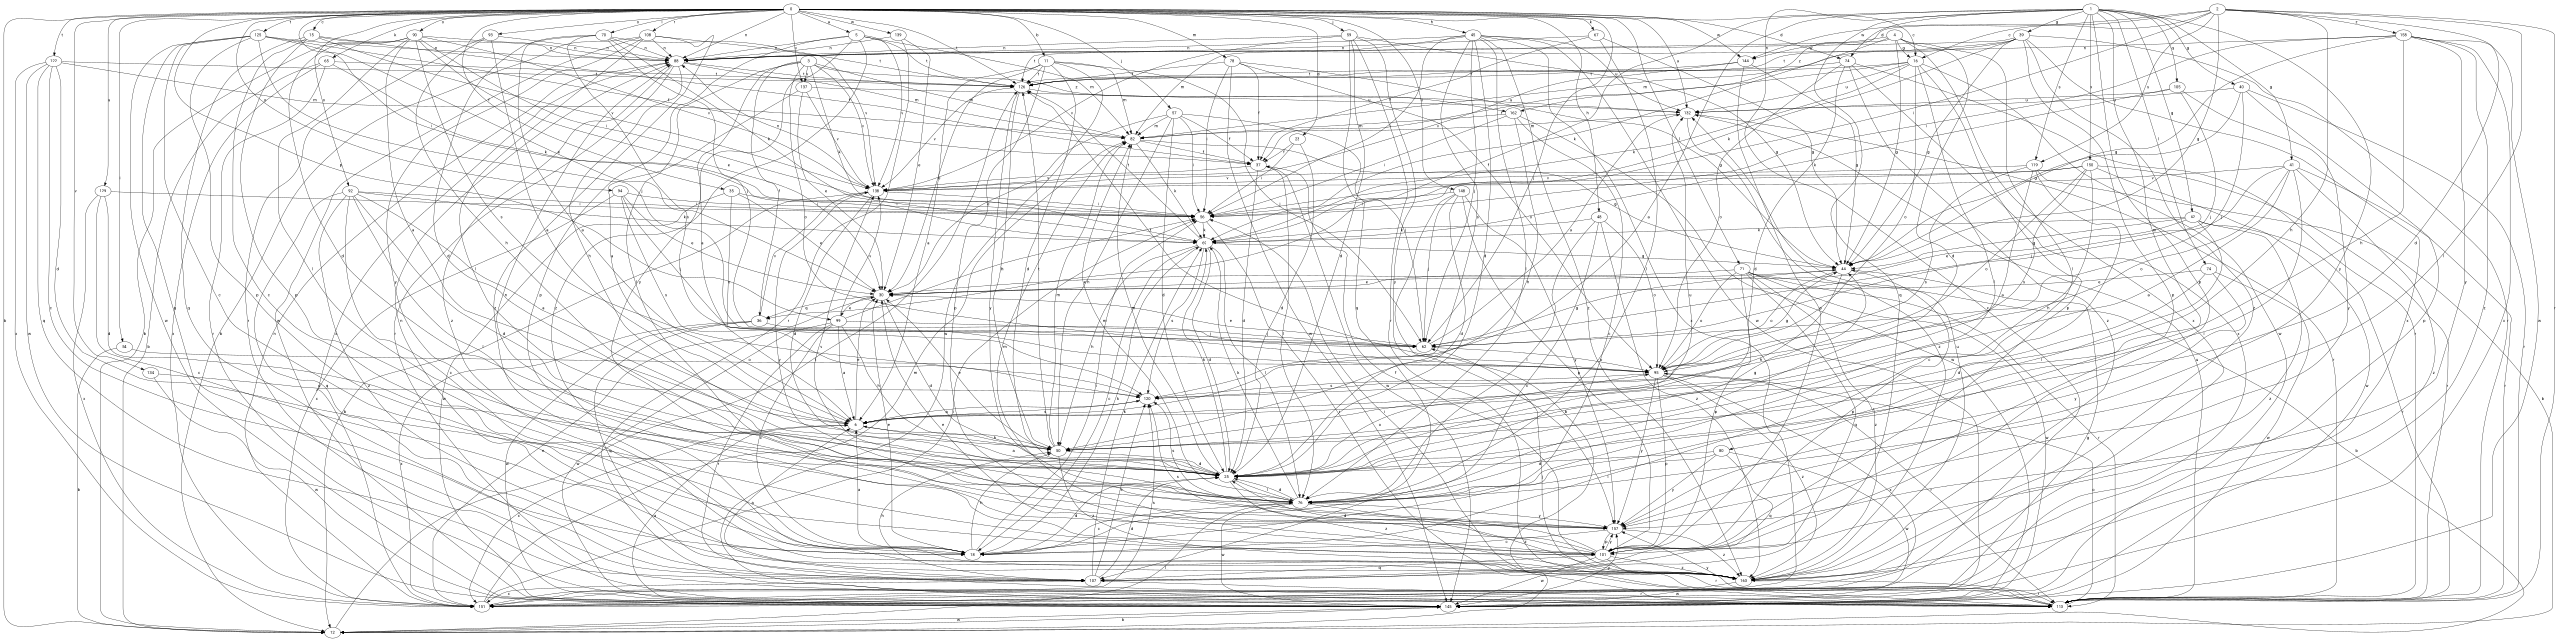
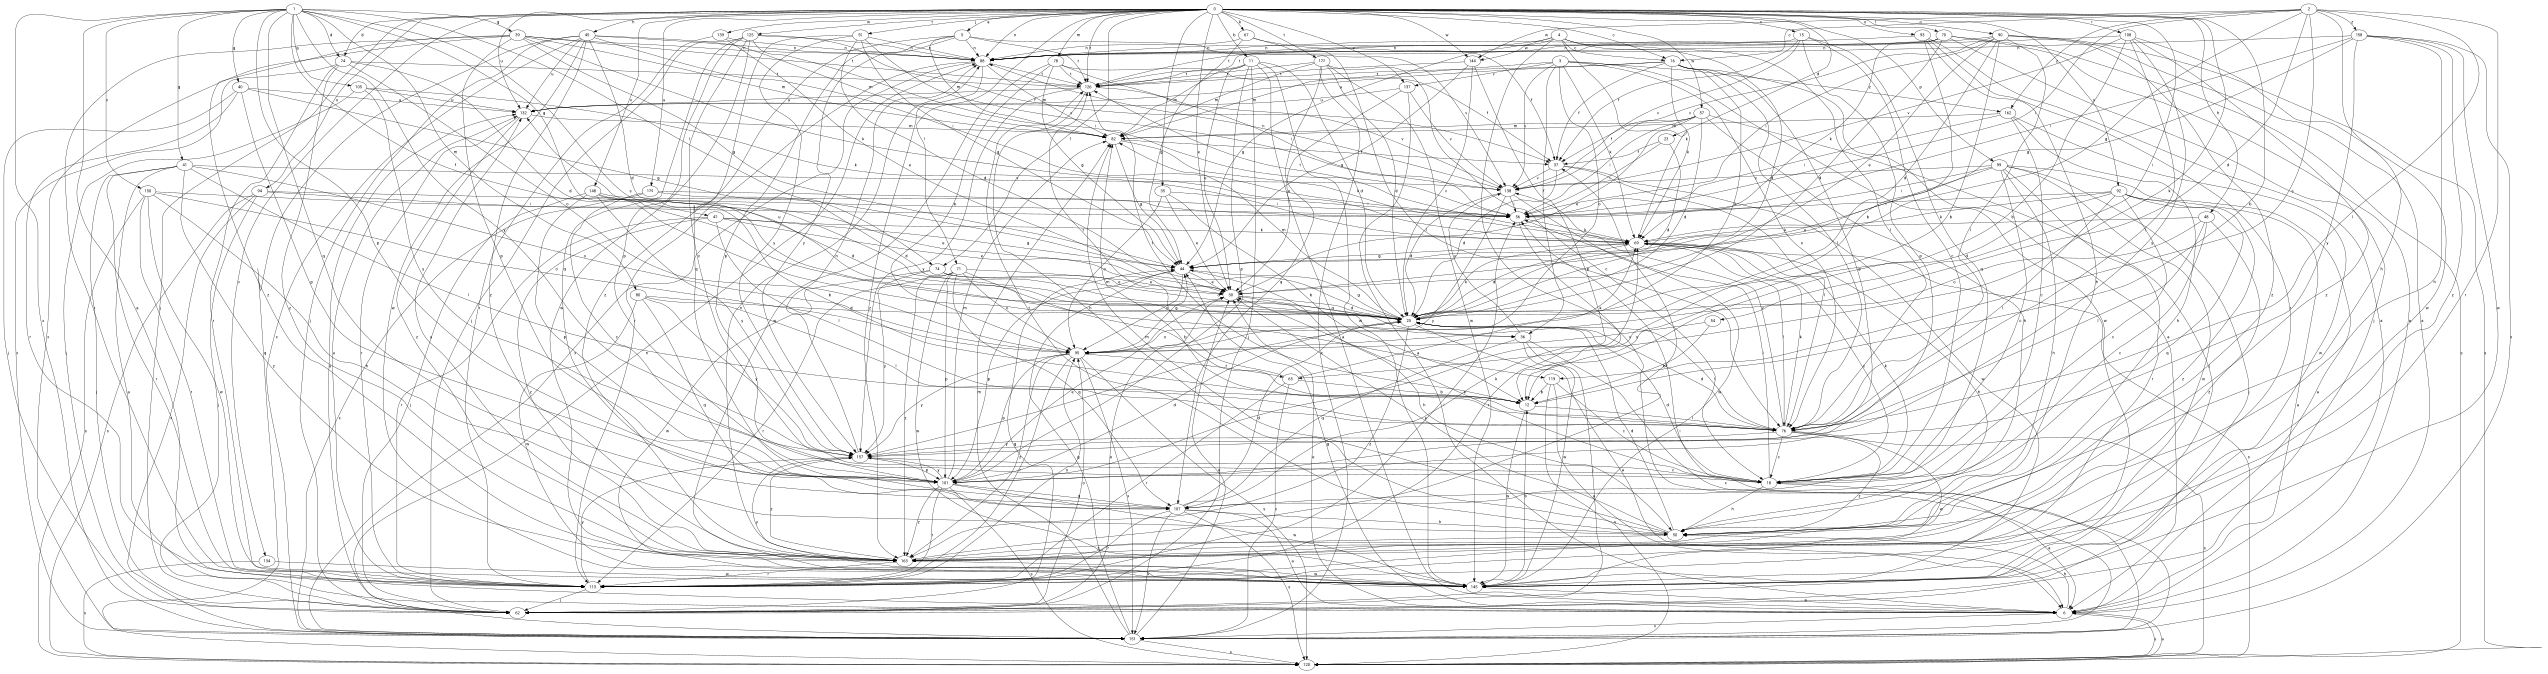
edge "4" -> "16": label "g" -> "c"
edge "0" -> "57": label "j" -> "w"
edge "0" -> "74": added, label "l"
edge "144" -> "138": now "144" -> "25"
edge "119" -> "138": removed, label "v"
edge "150" -> "138": removed, label "v"
edge "45" -> "120": label "s" -> "q"
edge "93" -> "12": added, label "b"
edge "3" -> "76": label "l" -> "o"
edge "30" -> "99": reversed
edge "45" -> "76": removed, label "l"
edge "95" -> "126": now "95" -> "65"
edge "88" -> "50": removed, label "h"
edge "59" -> "113": removed, label "r"
edge "90" -> "163": added, label "z"
edge "6" -> "44": added, label "g"
